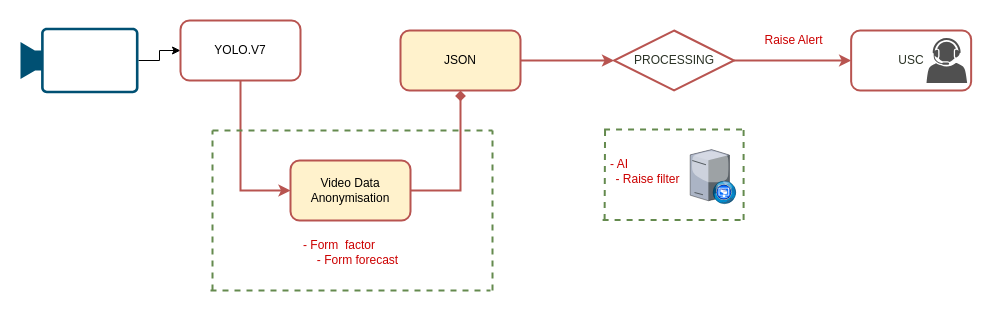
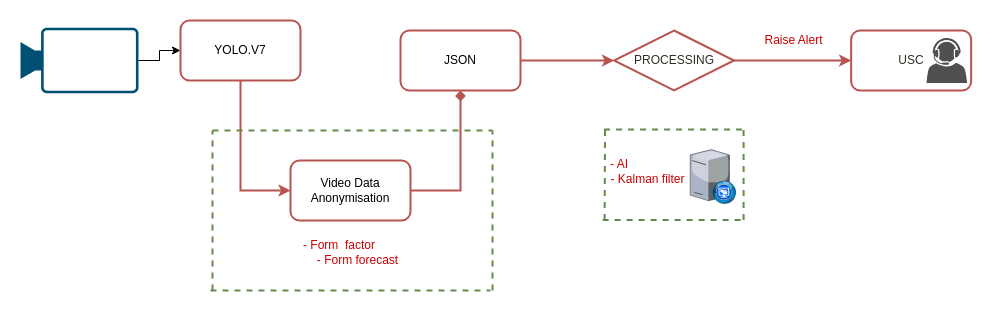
node "JSON": fillcolor #fff2cc -> #ffffff
node "- Raise filter": label "- Raise filter" -> "- Kalman filter"
node "Video Data Anonymisation": fillcolor #fff2cc -> #ffffff
